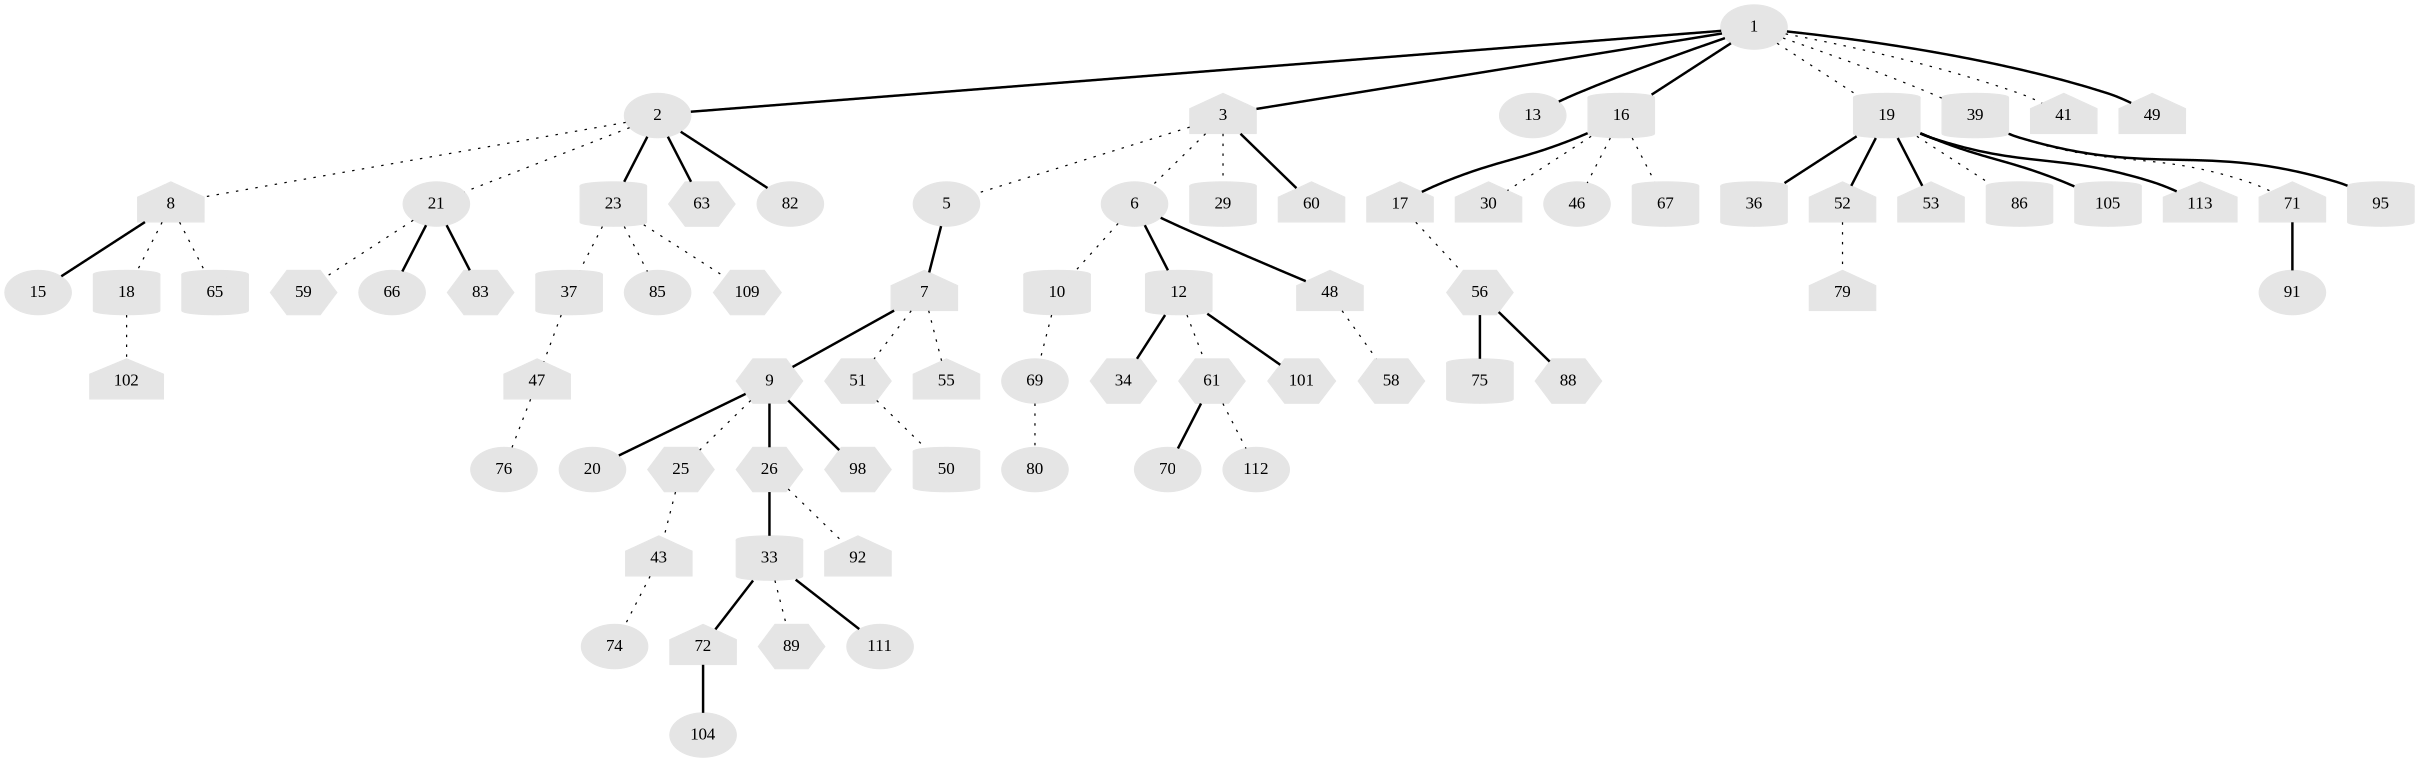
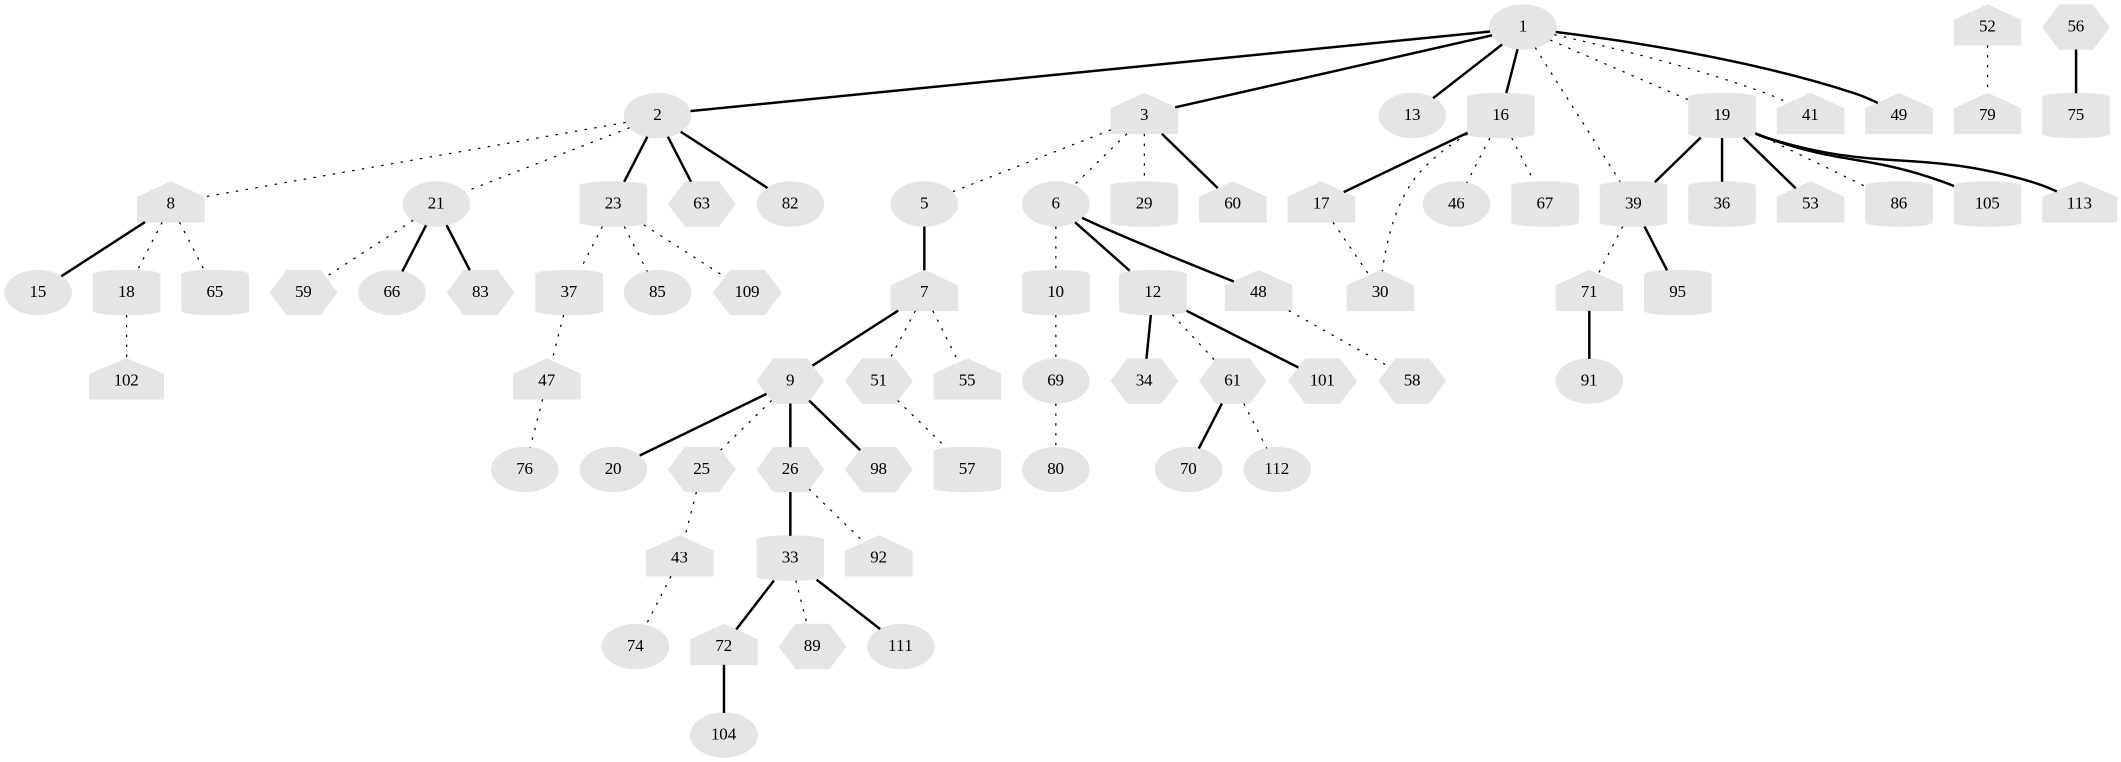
edge "19" -- "52": now "19" -- "39"
edge "17" -- "56": now "17" -- "30"
node "88": removed
node "50": label "50" -> "57"
